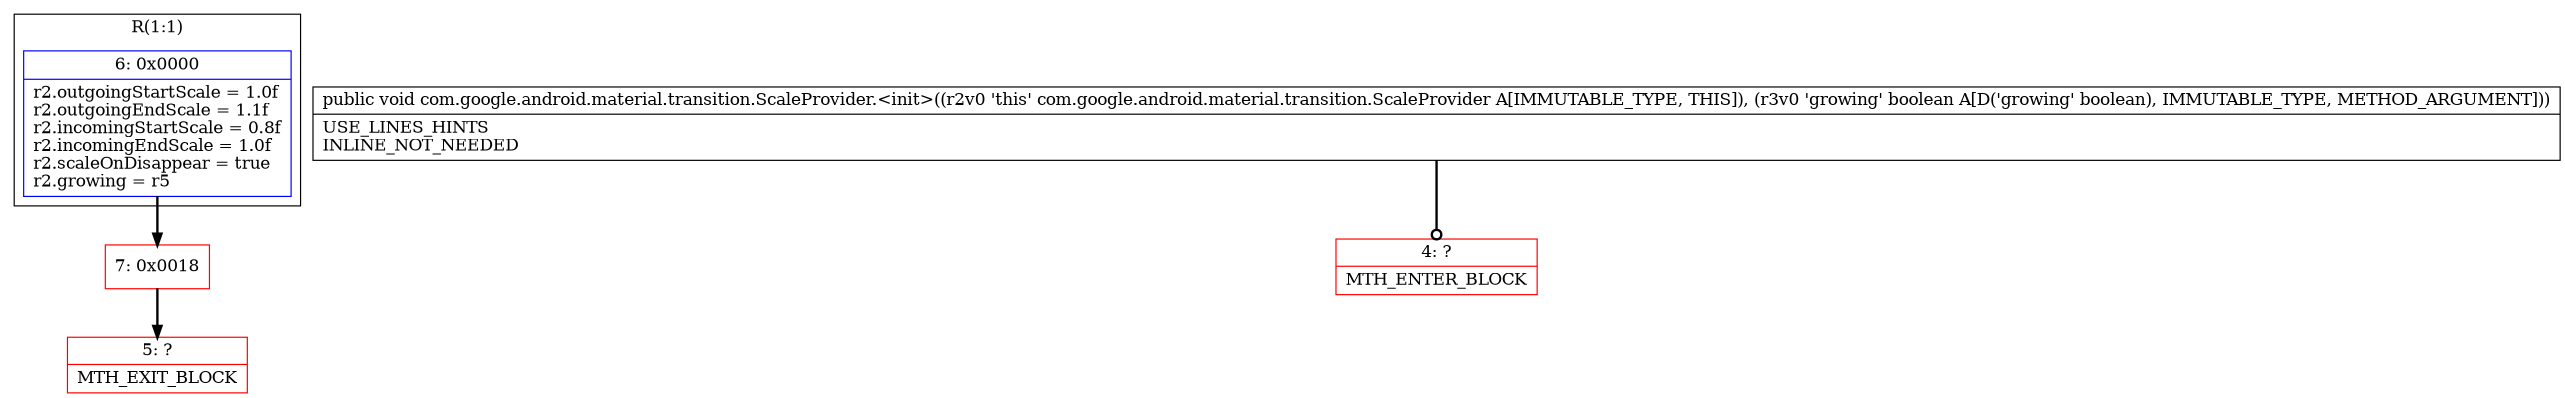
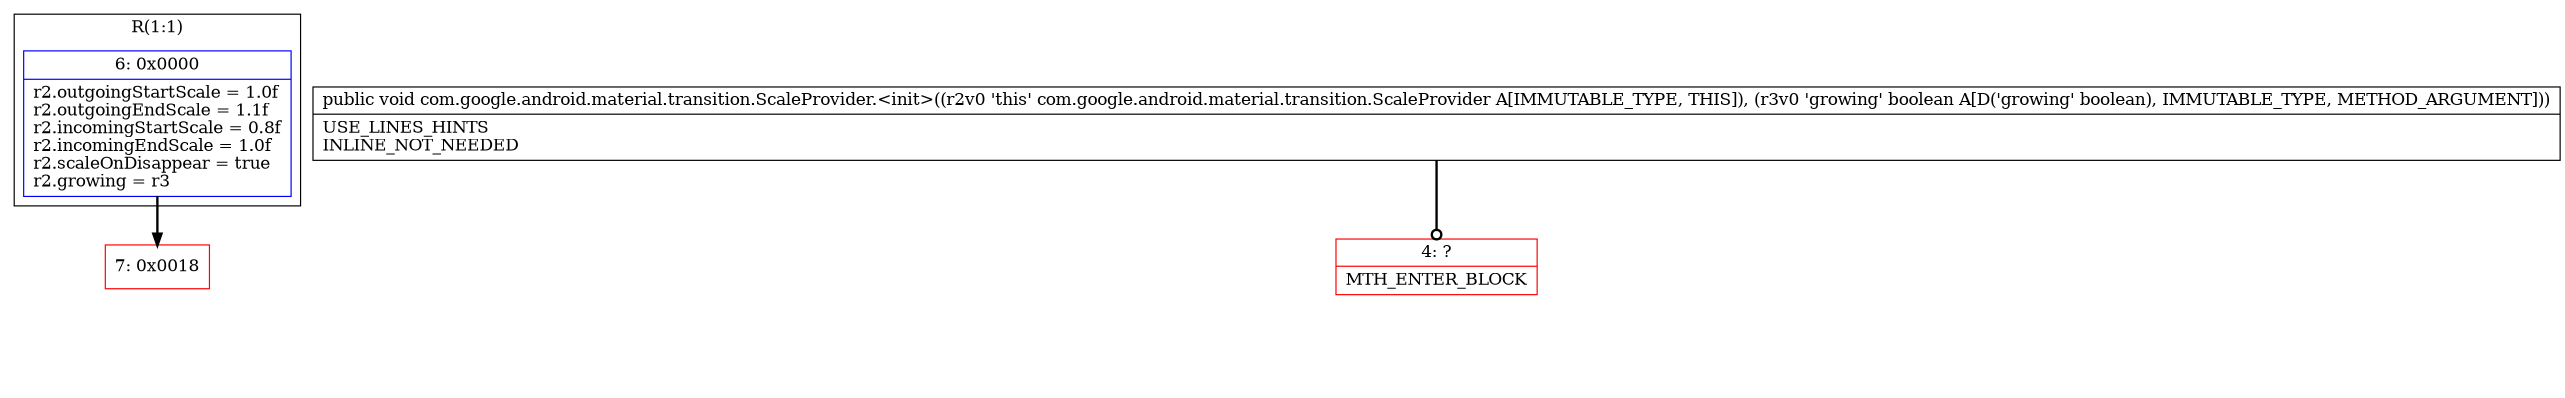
node "6: 0x0000": text "r2.growing = r5" -> "r2.growing = r3"
node "5: ?": removed
